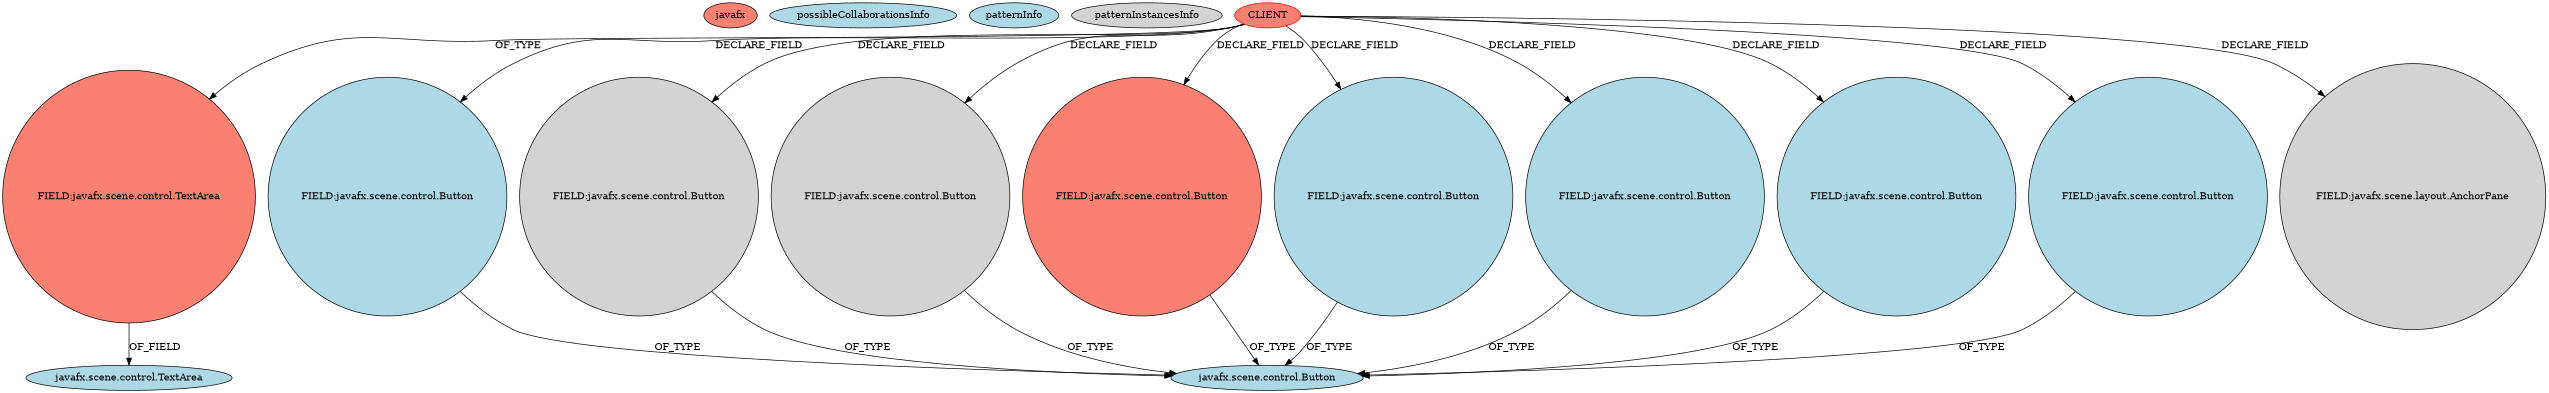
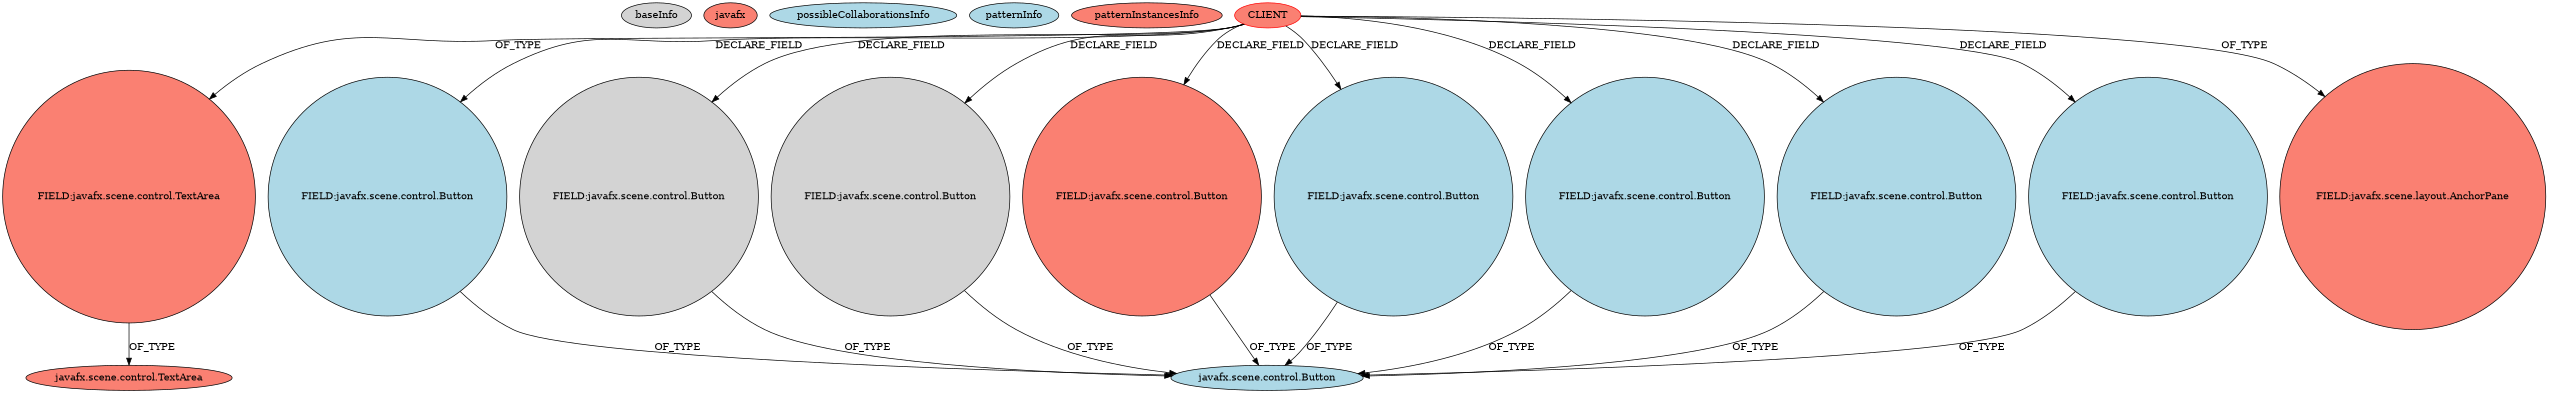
node "baseInfo": added
node "patternInstancesInfo": fillcolor lightgrey -> salmon
edge "CLIENT" -> "FIELD:javafx.scene.layout.AnchorPane": label "DECLARE_FIELD" -> "OF_TYPE"
node "FIELD:javafx.scene.layout.AnchorPane": fillcolor lightgrey -> salmon
edge "FIELD:javafx.scene.control.TextArea" -> "javafx.scene.control.TextArea": label "OF_FIELD" -> "OF_TYPE"
node "javafx.scene.control.TextArea": fillcolor lightblue -> salmon
